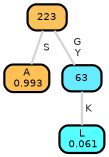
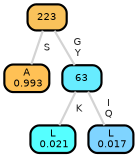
node "L 0.061": label "L 0.061" -> "L 0.021"
node "L 0.017": added
